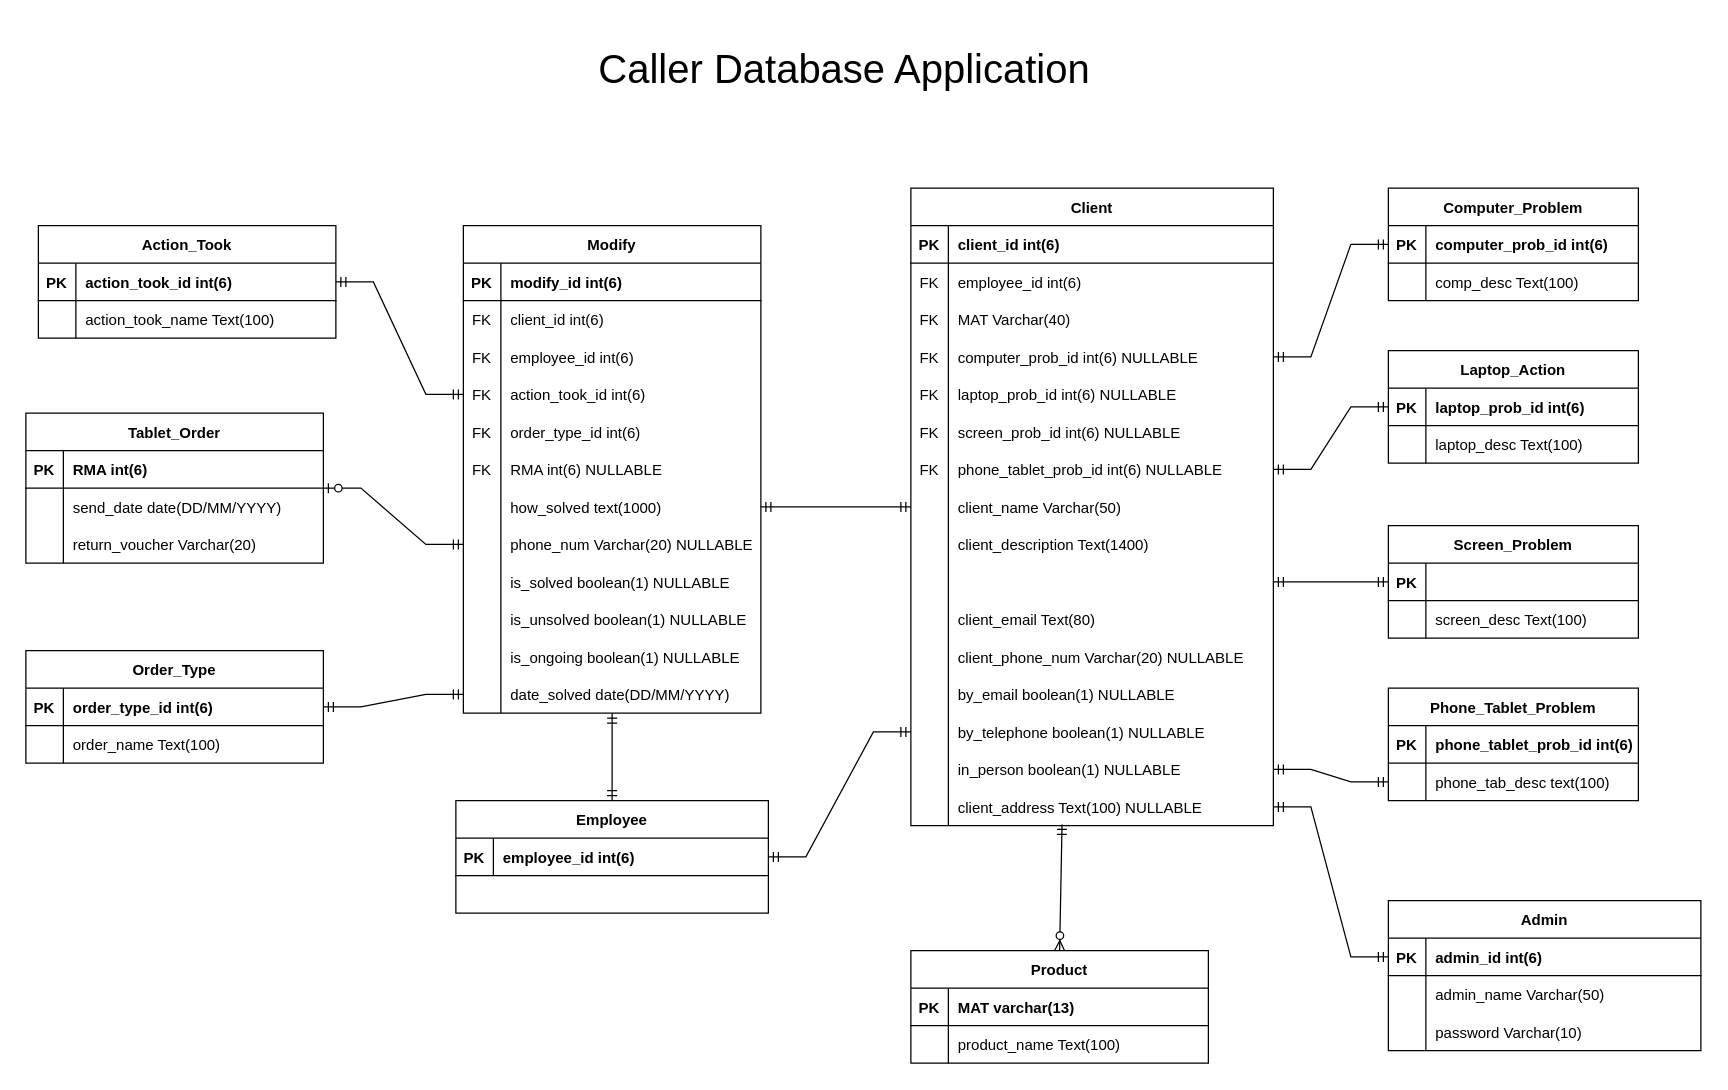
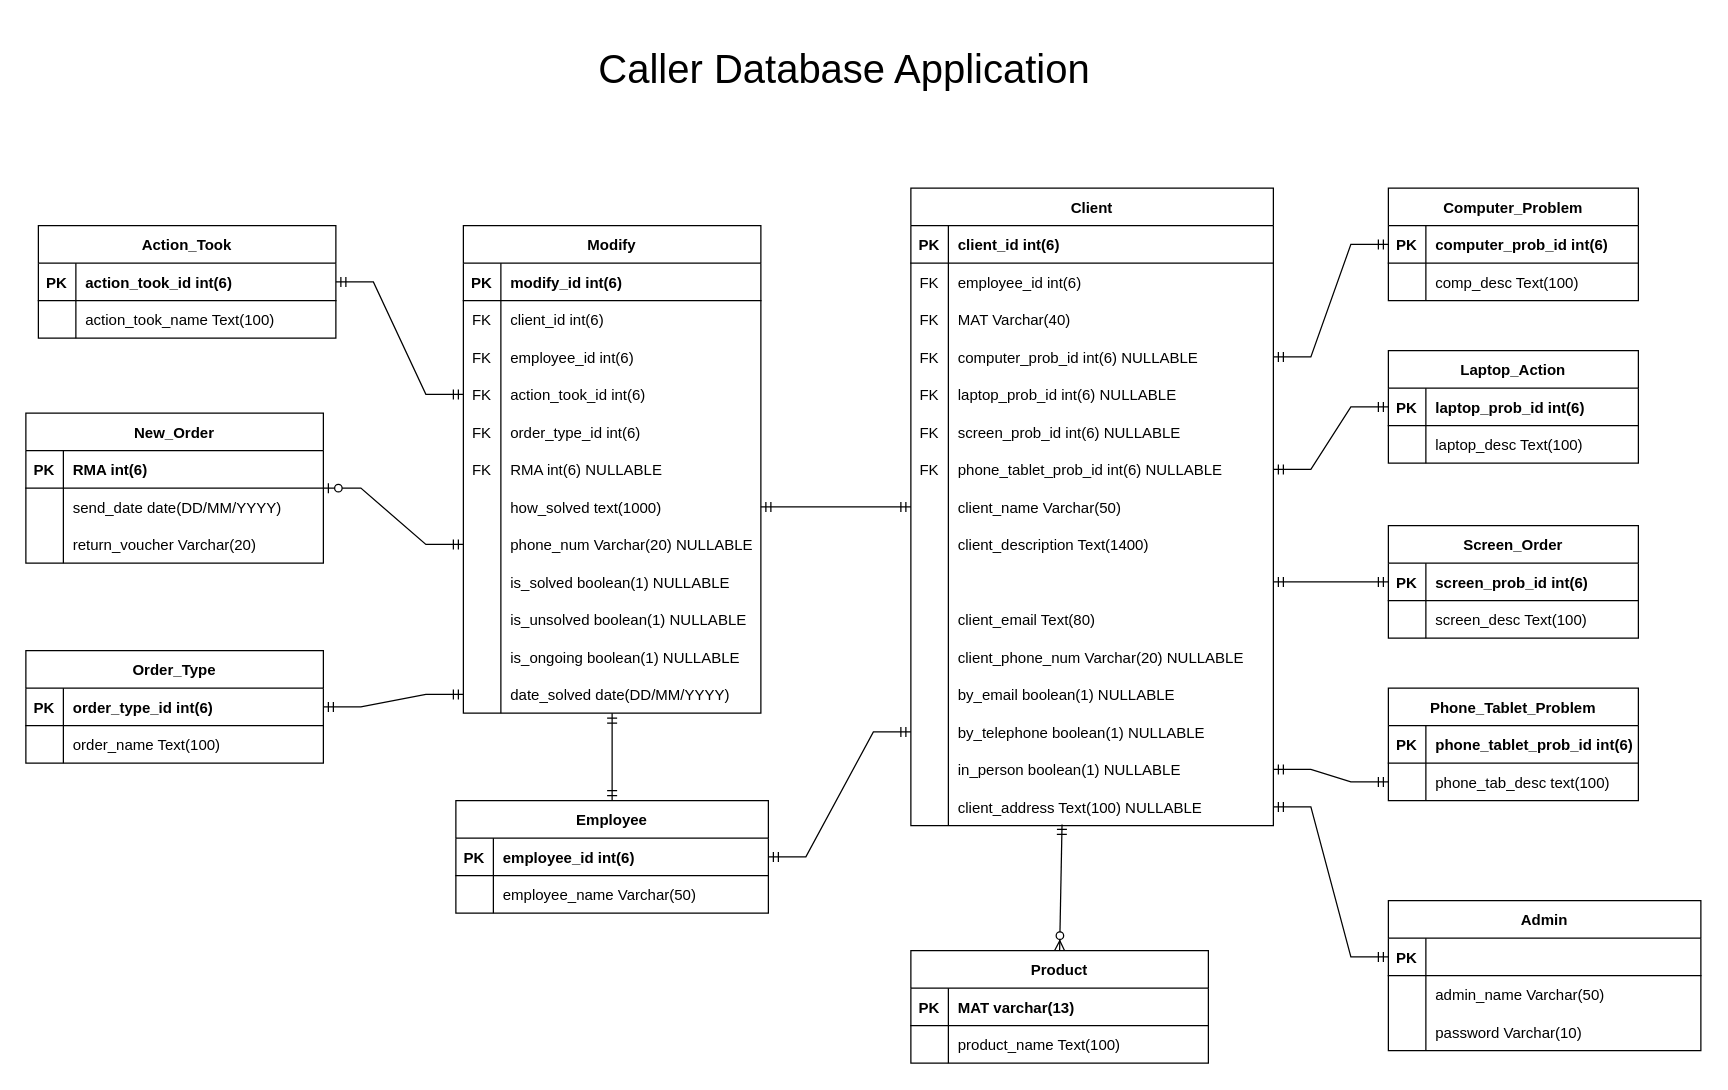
node "Tablet_Order": label "Tablet_Order" -> "New_Order"
node "Screen_Problem": label "Screen_Problem" -> "Screen_Order"
node "screen_prob_id int(6)": added
node "employee_name Varchar(50)": added
node "admin_id int(6)": removed
